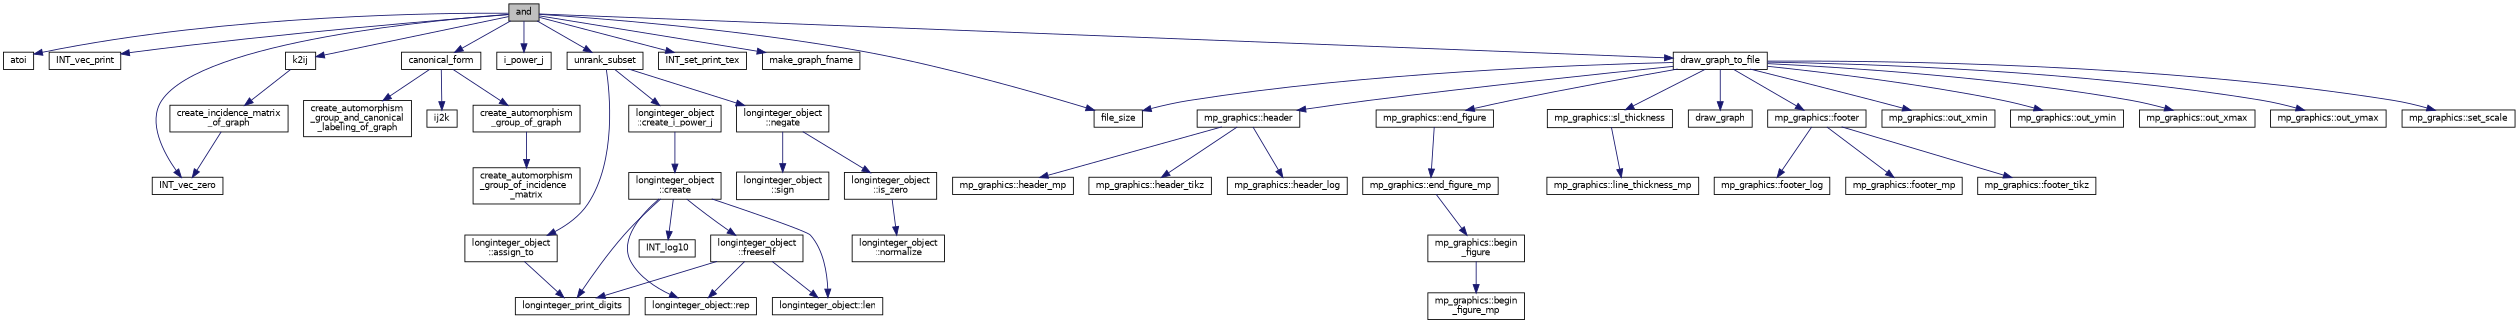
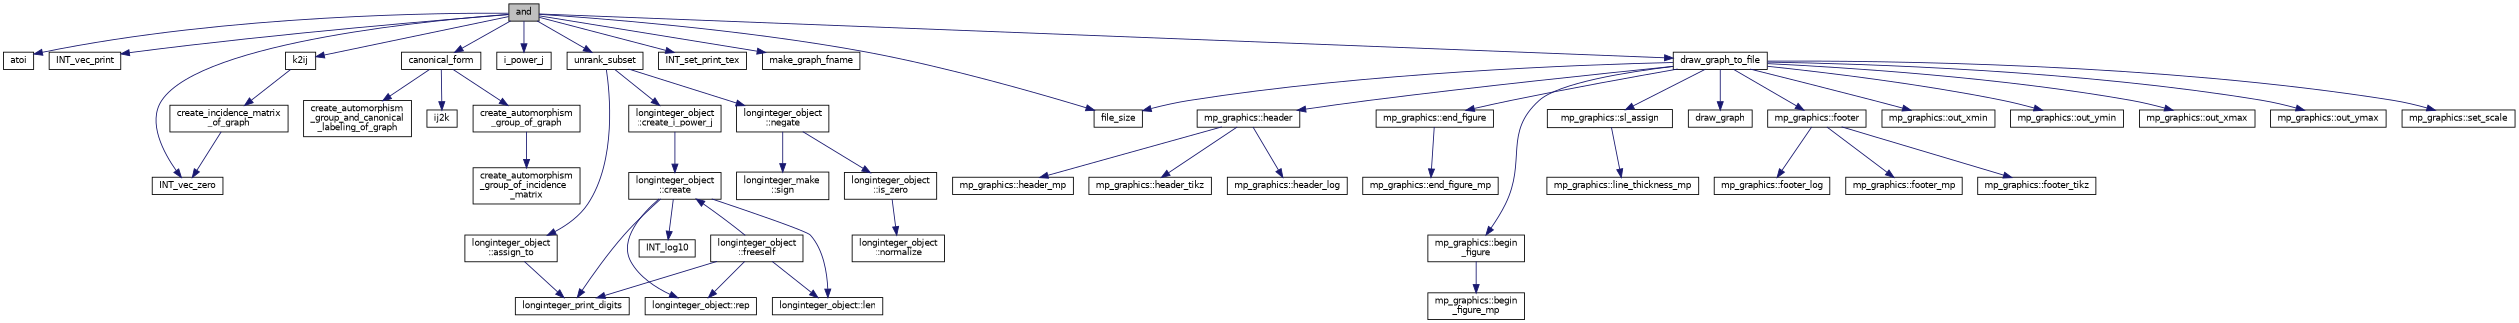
node "mp_graphics::sl_thickness": label "mp_graphics::sl_thickness" -> "mp_graphics::sl_assign"
node "longinteger_object ::sign": label "longinteger_object ::sign" -> "longinteger_make ::sign"
edge "mp_graphics::end_figure_mp" -> "mp_graphics::begin _figure": now "draw_graph_to_file" -> "mp_graphics::begin _figure"
edge "longinteger_object ::create" -> "longinteger_object ::freeself": reversed
